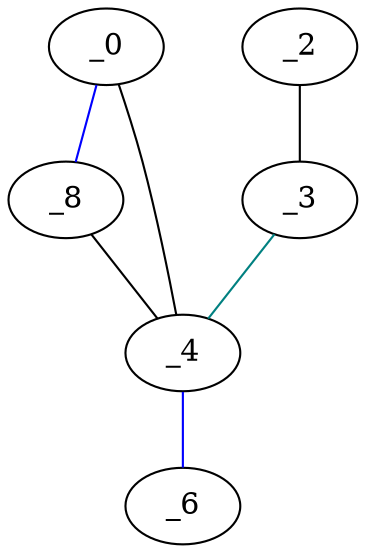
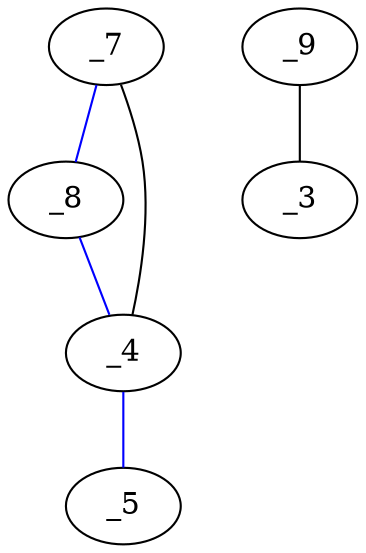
node "_0": label "_0" -> "_7"
node "_2": label "_2" -> "_9"
edge "_8" -- "_4": color black -> blue
edge "_3" -- "_4": removed
node "_6": label "_6" -> "_5"
